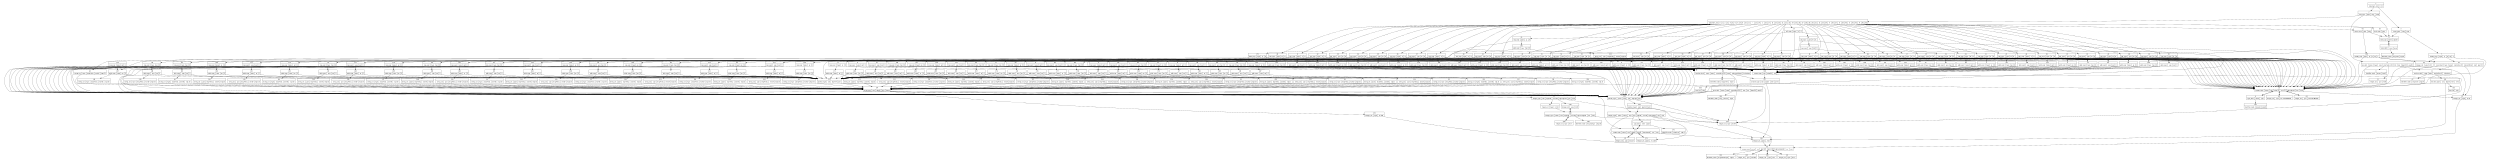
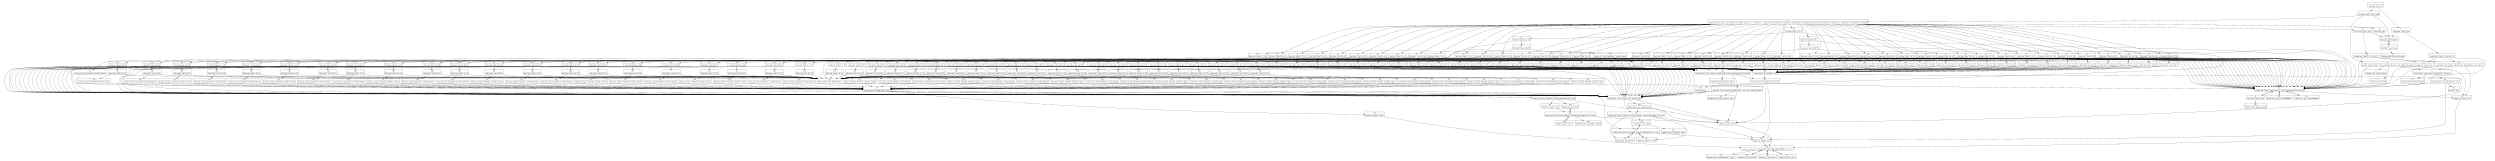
edge "40" -> "197": now "40" -> "123"
